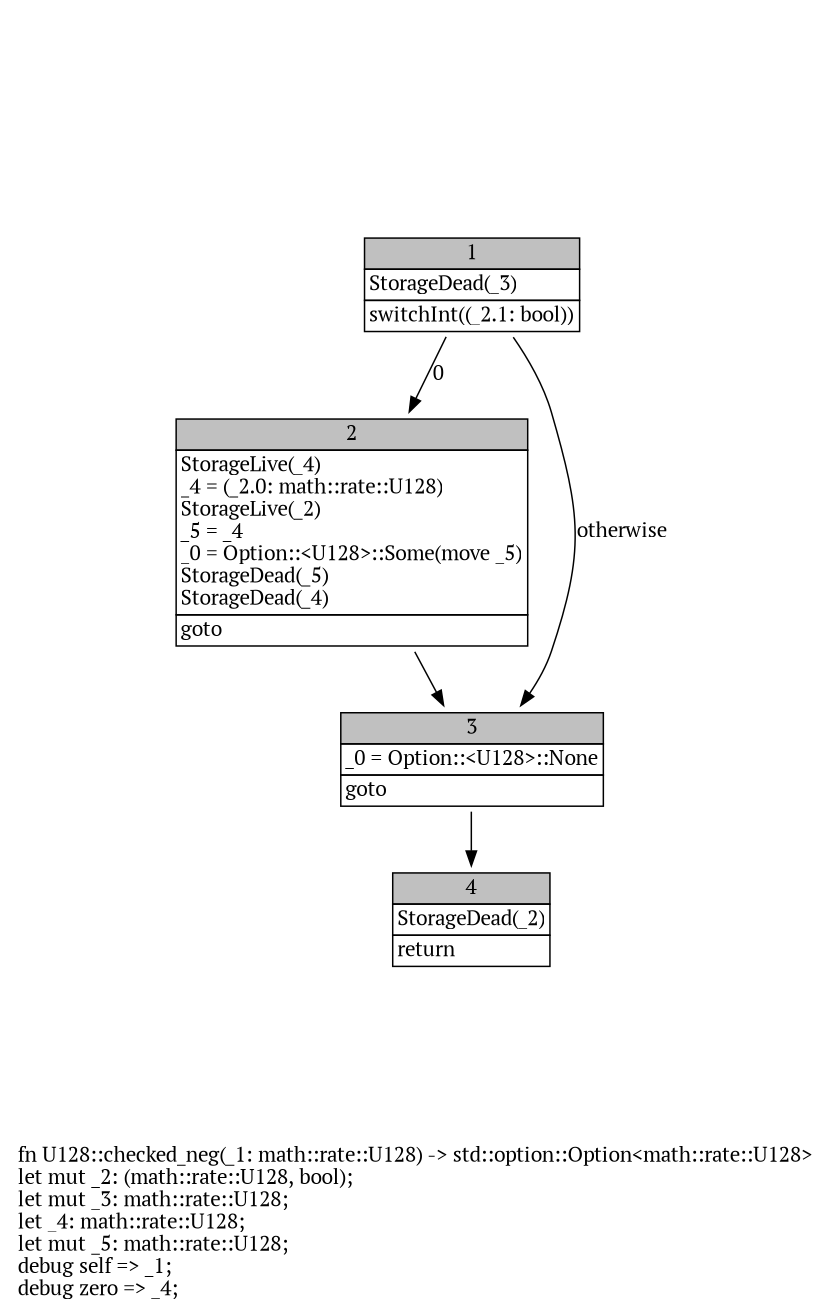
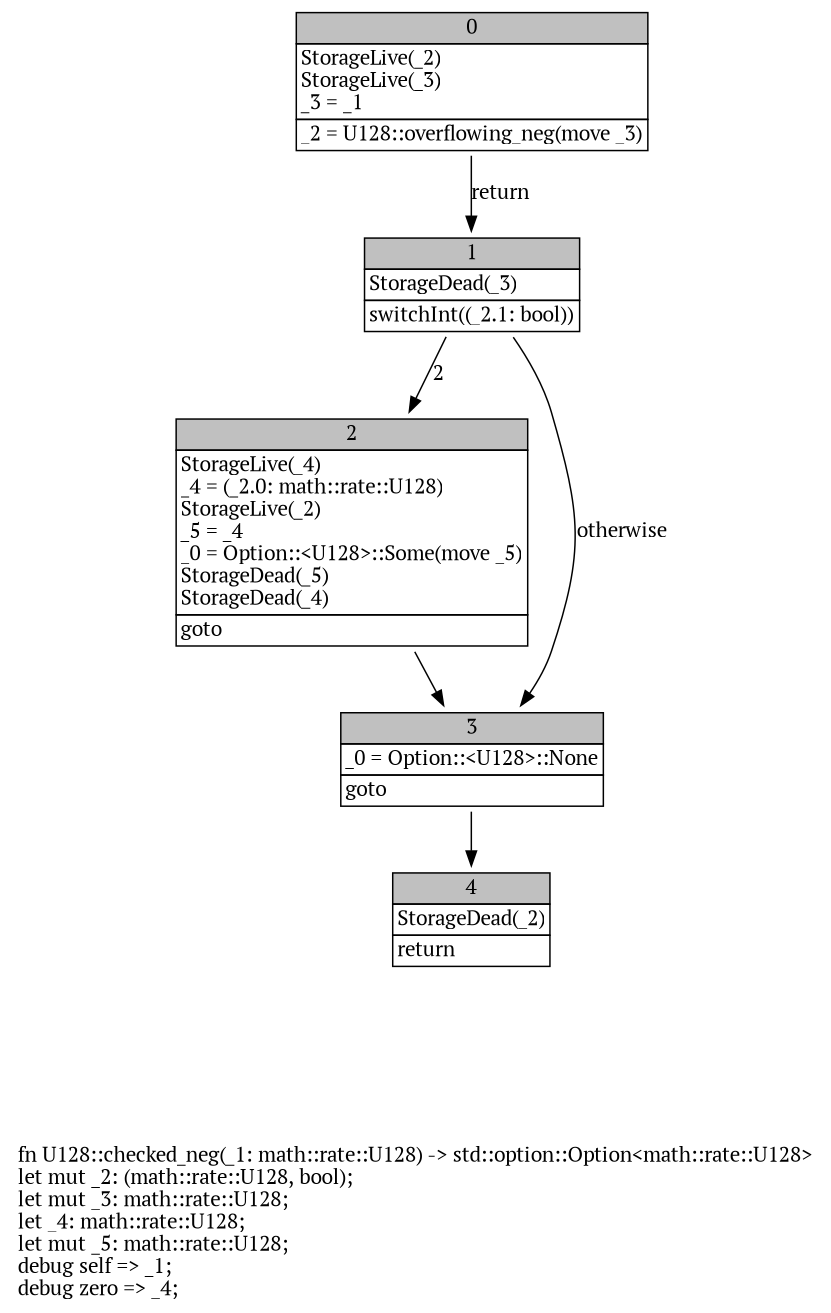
node "0": added
edge "1" -> "2": label "0" -> "2"
